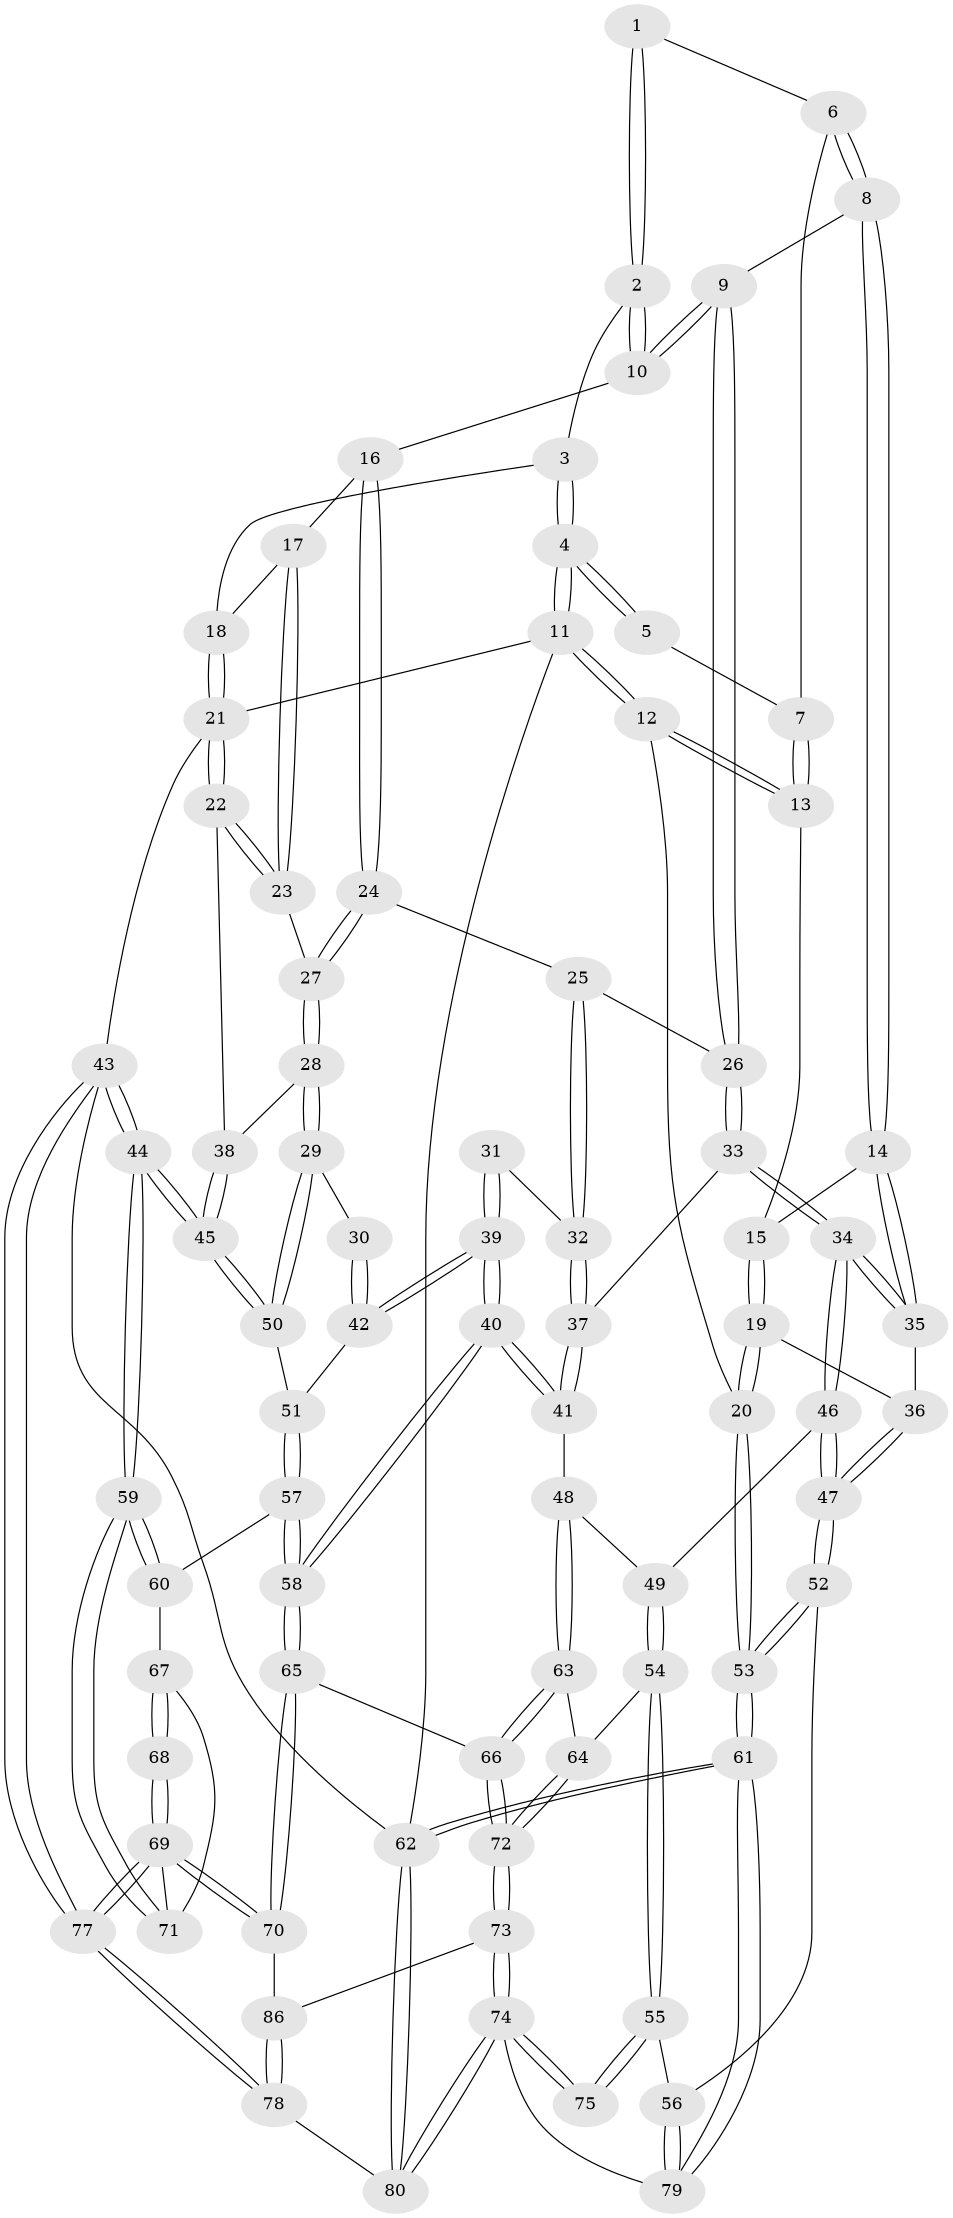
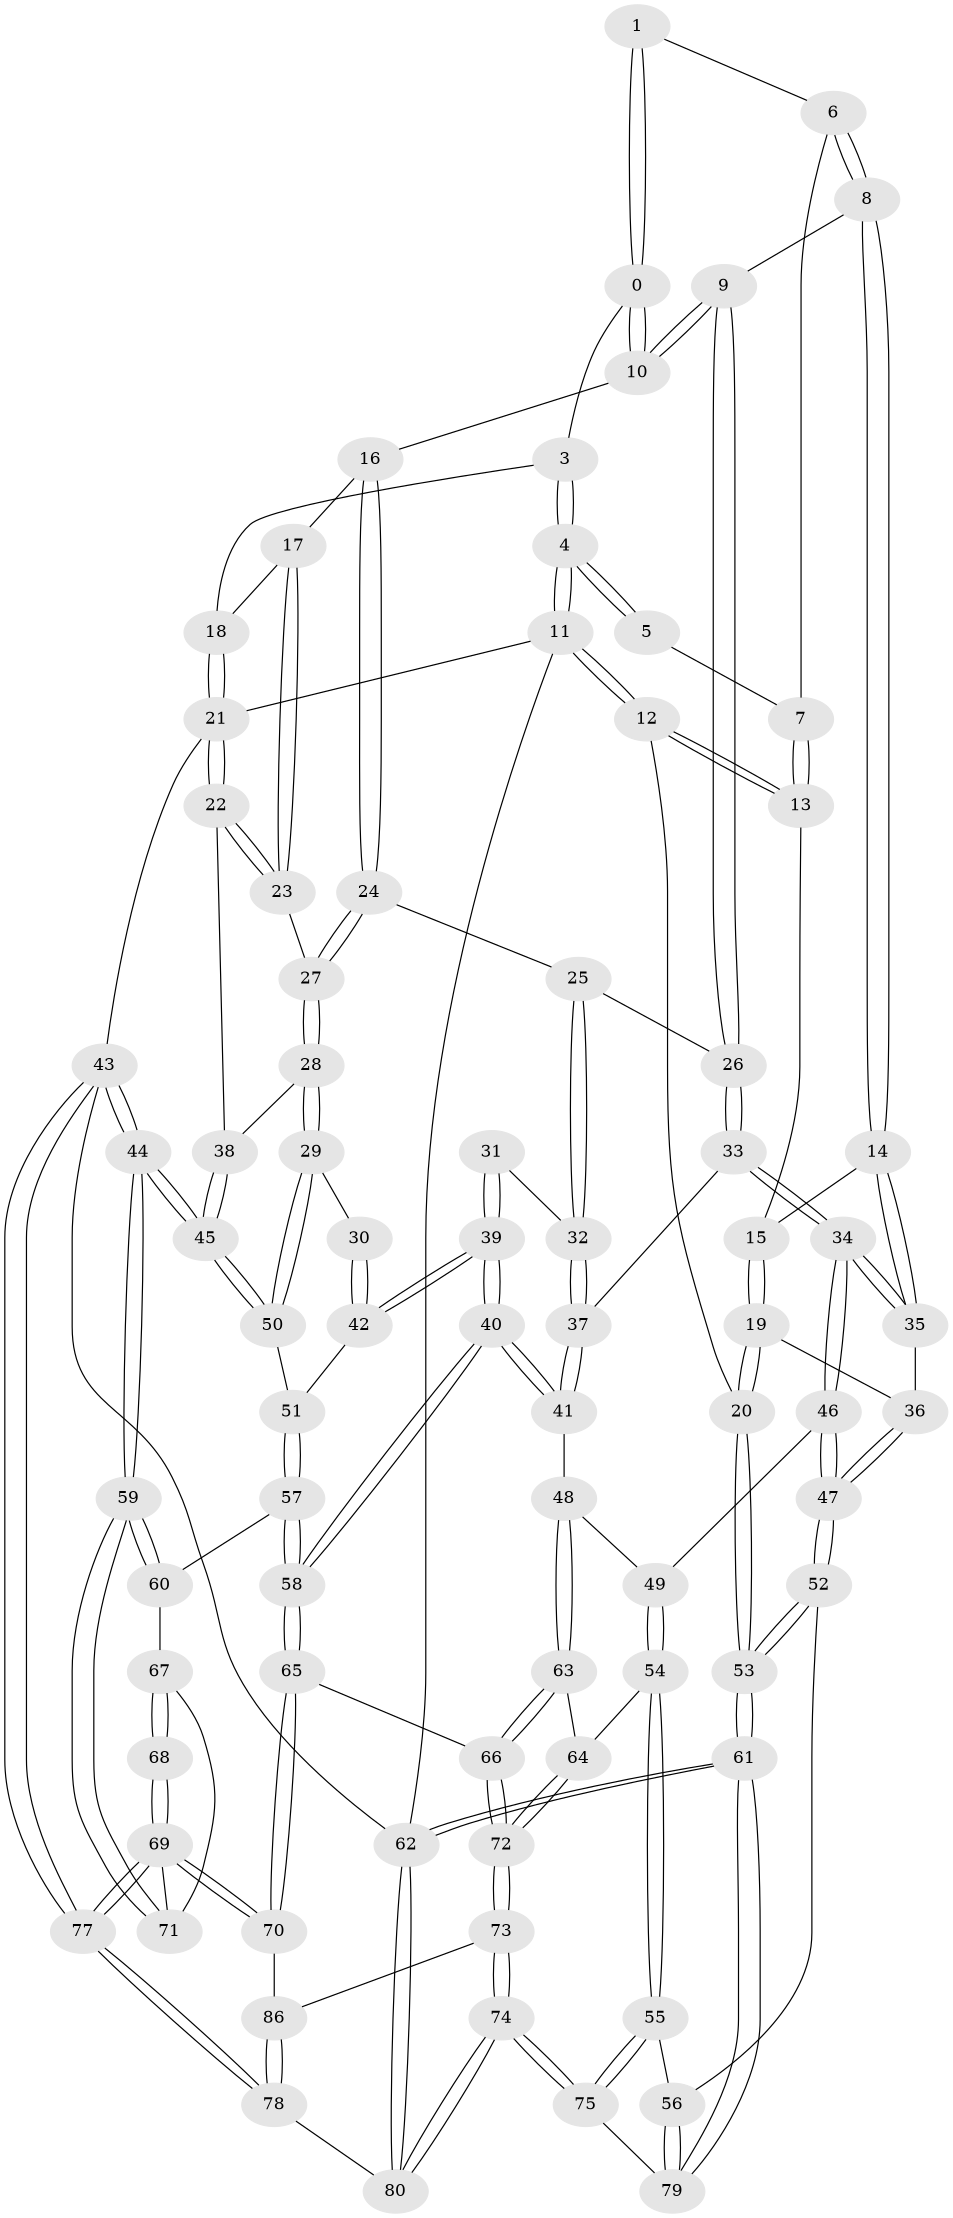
node "2": label "2" -> "0"
edge "74" -- "79": now "75" -- "79"
